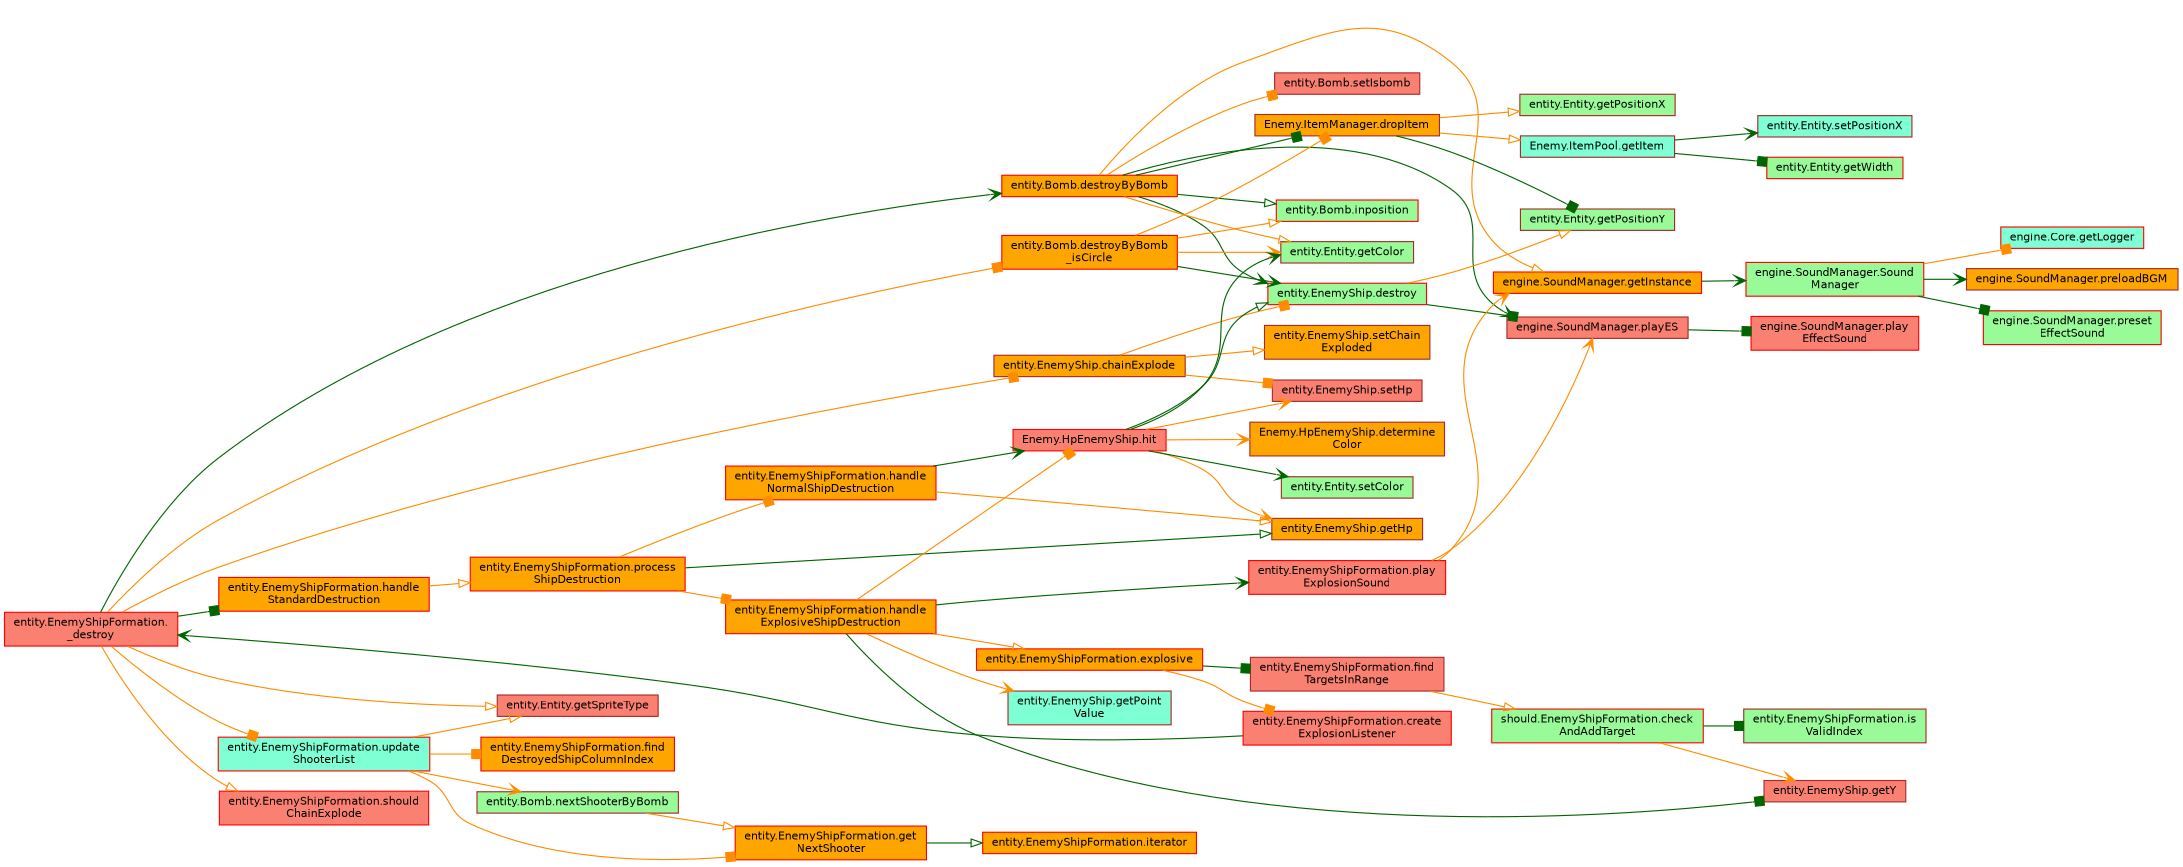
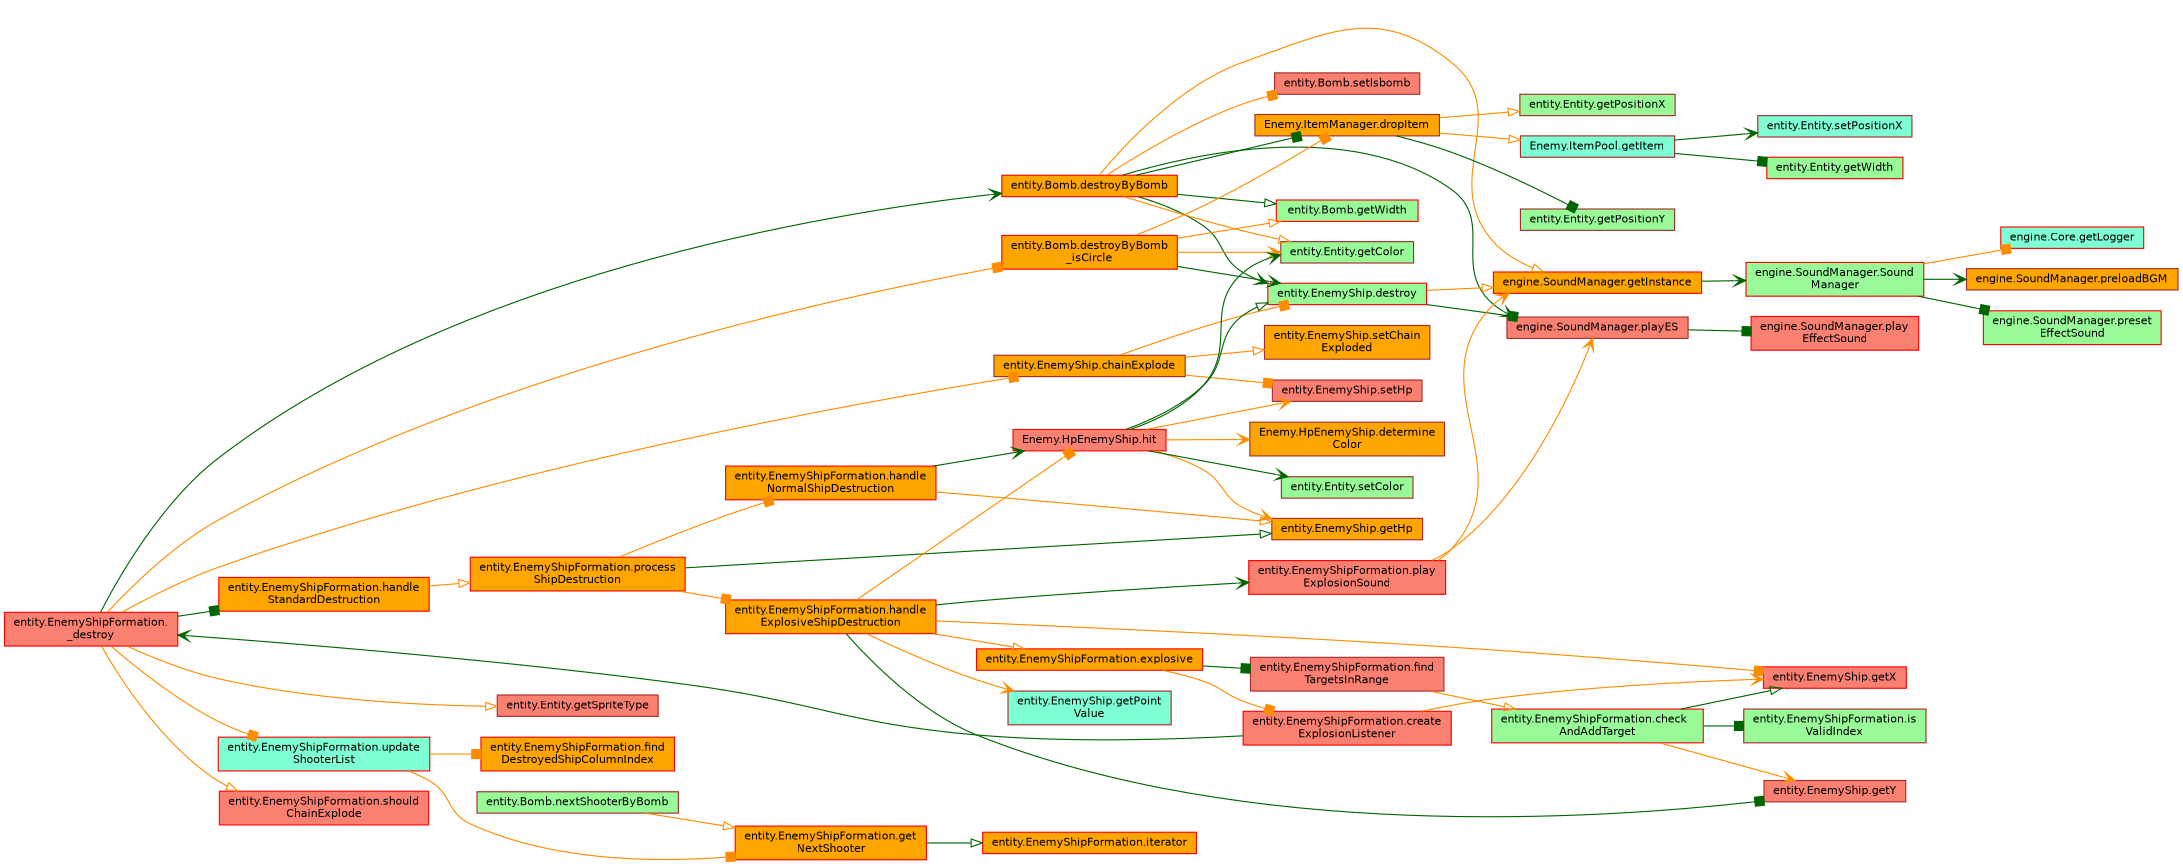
node "entity.Bomb.inposition": label "entity.Bomb.inposition" -> "entity.Bomb.getWidth"
edge "entity.EnemyShip.destroy" -> "entity.Entity.getPositionY": now "entity.EnemyShip.destroy" -> "engine.SoundManager.getInstance"
node "entity.EnemyShip.getX": added
node "should.EnemyShipFormation.check AndAddTarget": label "should.EnemyShipFormation.check AndAddTarget" -> "entity.EnemyShipFormation.check AndAddTarget"
edge "entity.EnemyShipFormation.update ShooterList" -> "entity.Entity.getSpriteType": removed
edge "entity.EnemyShipFormation.update ShooterList" -> "entity.Bomb.nextShooterByBomb": removed
